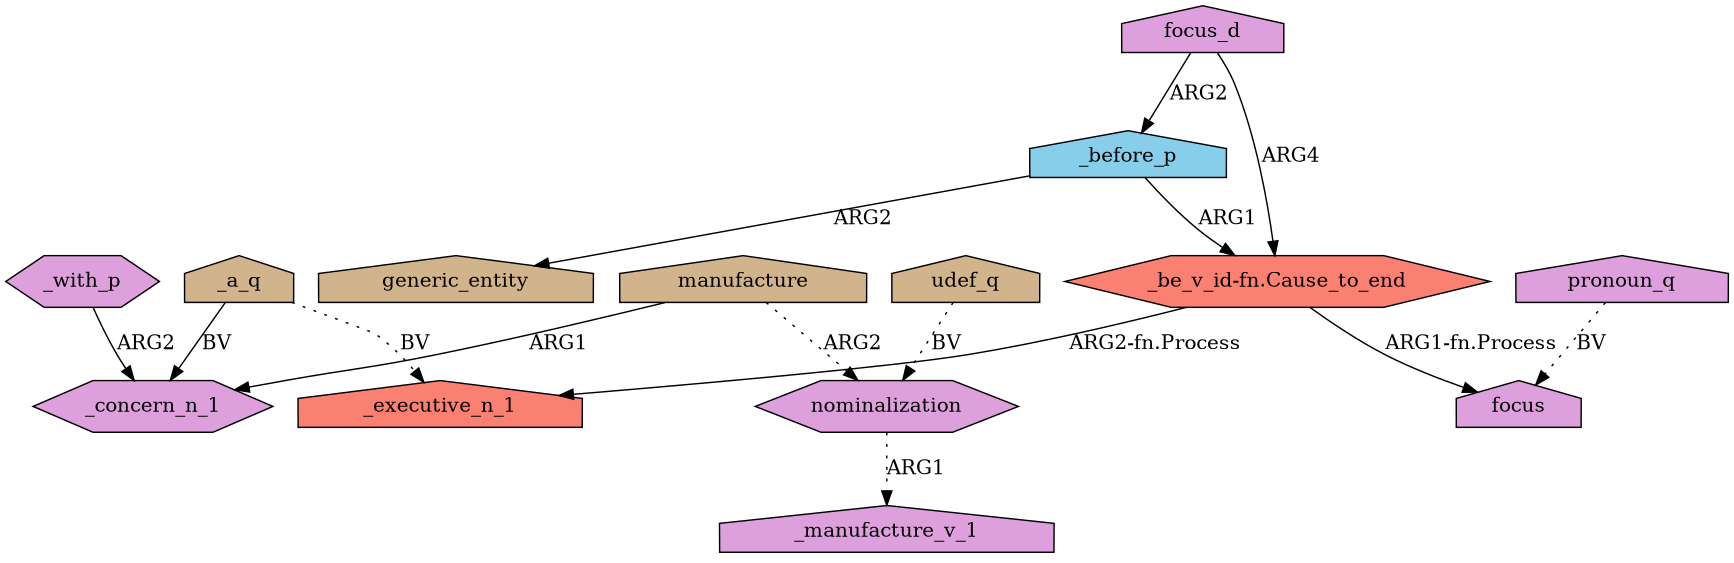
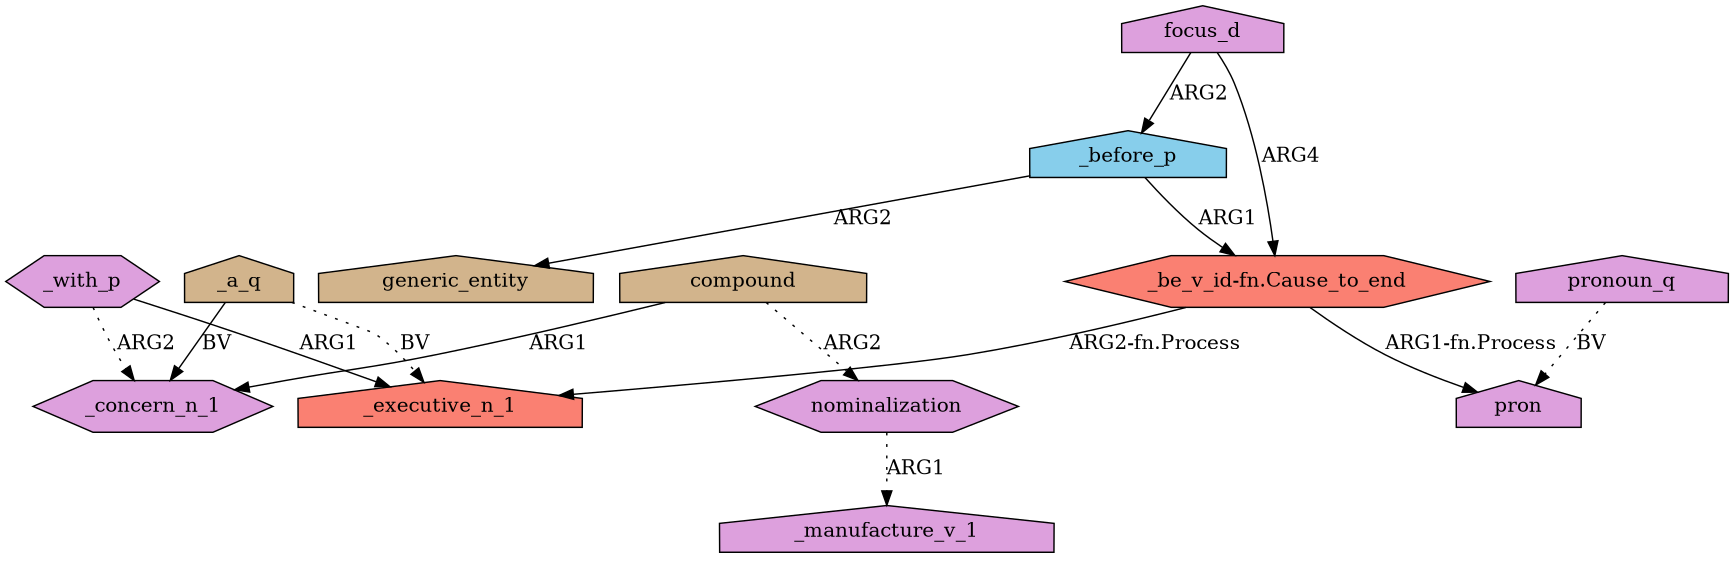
node "manufacture": label "manufacture" -> "compound"
node "udef_q": removed
edge "_with_p" -> "_concern_n_1": style solid -> dotted
edge "_with_p" -> "_executive_n_1": added, label "ARG1"
node "focus": label "focus" -> "pron"
